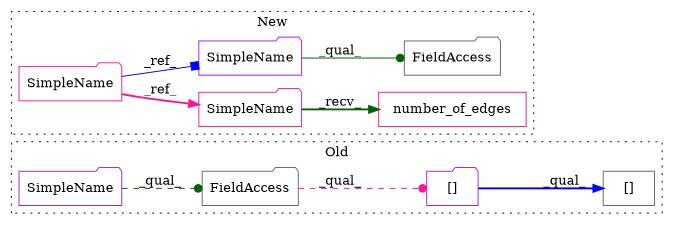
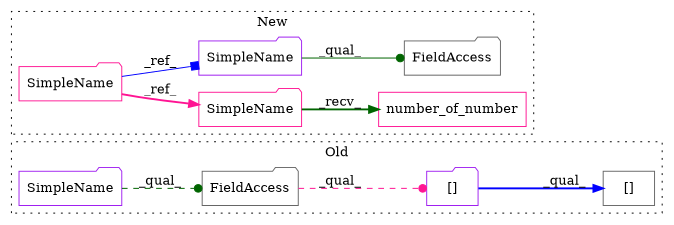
node "number_of_edges": label "number_of_edges" -> "number_of_number"
